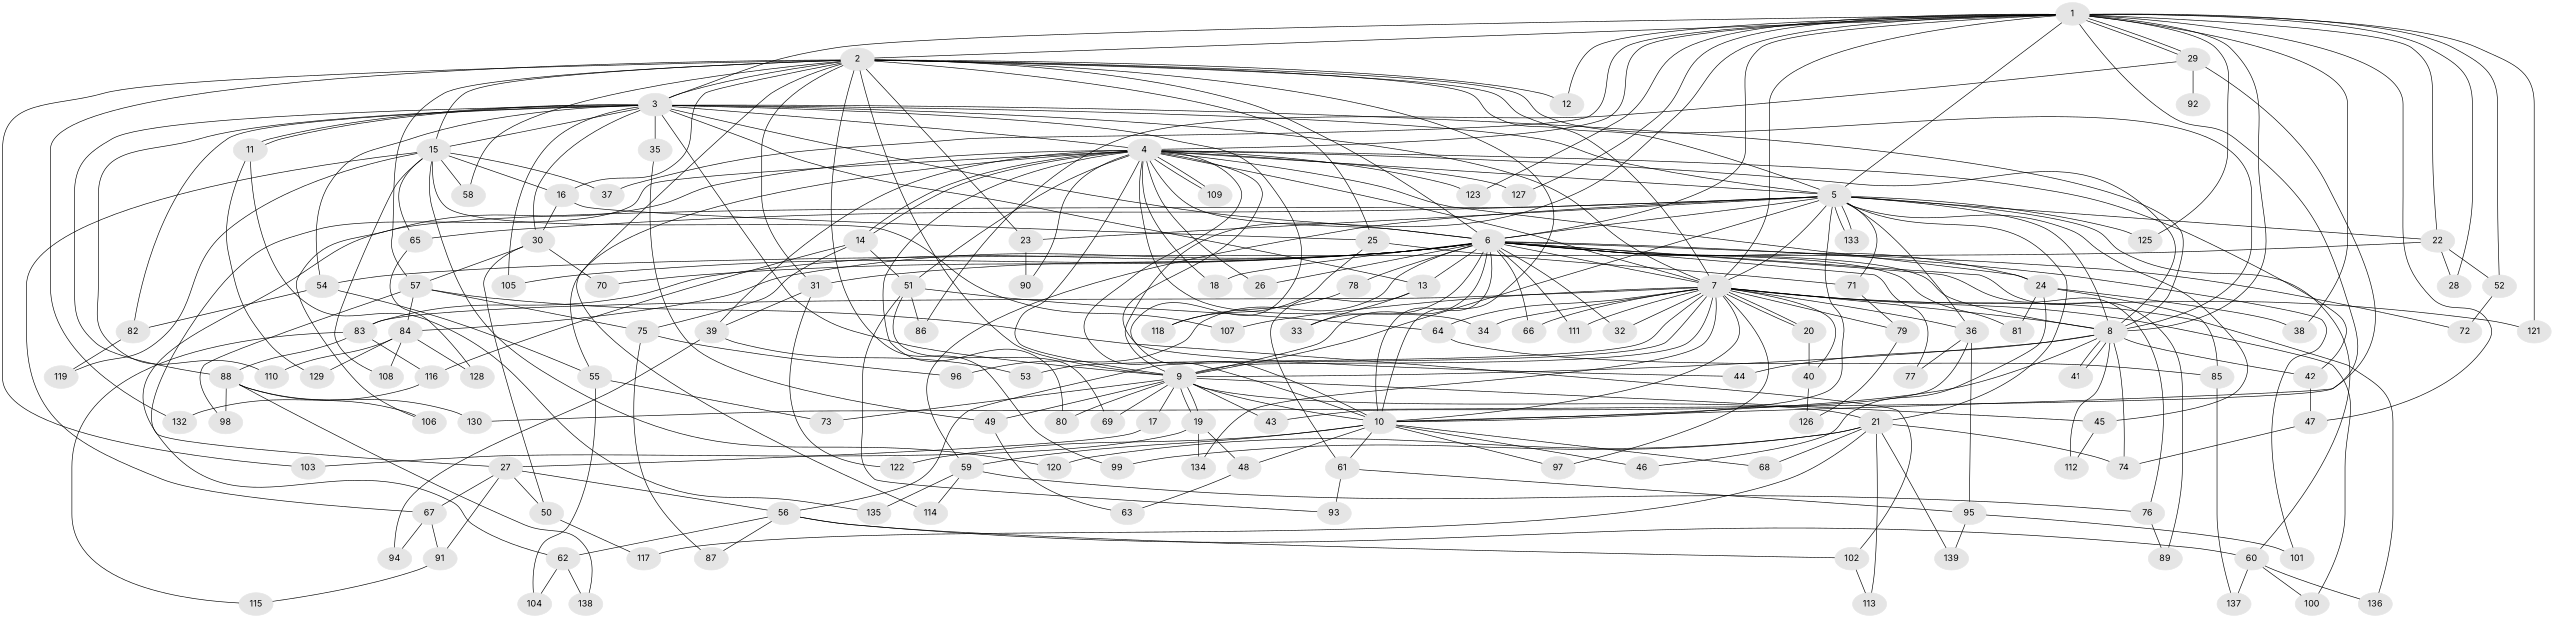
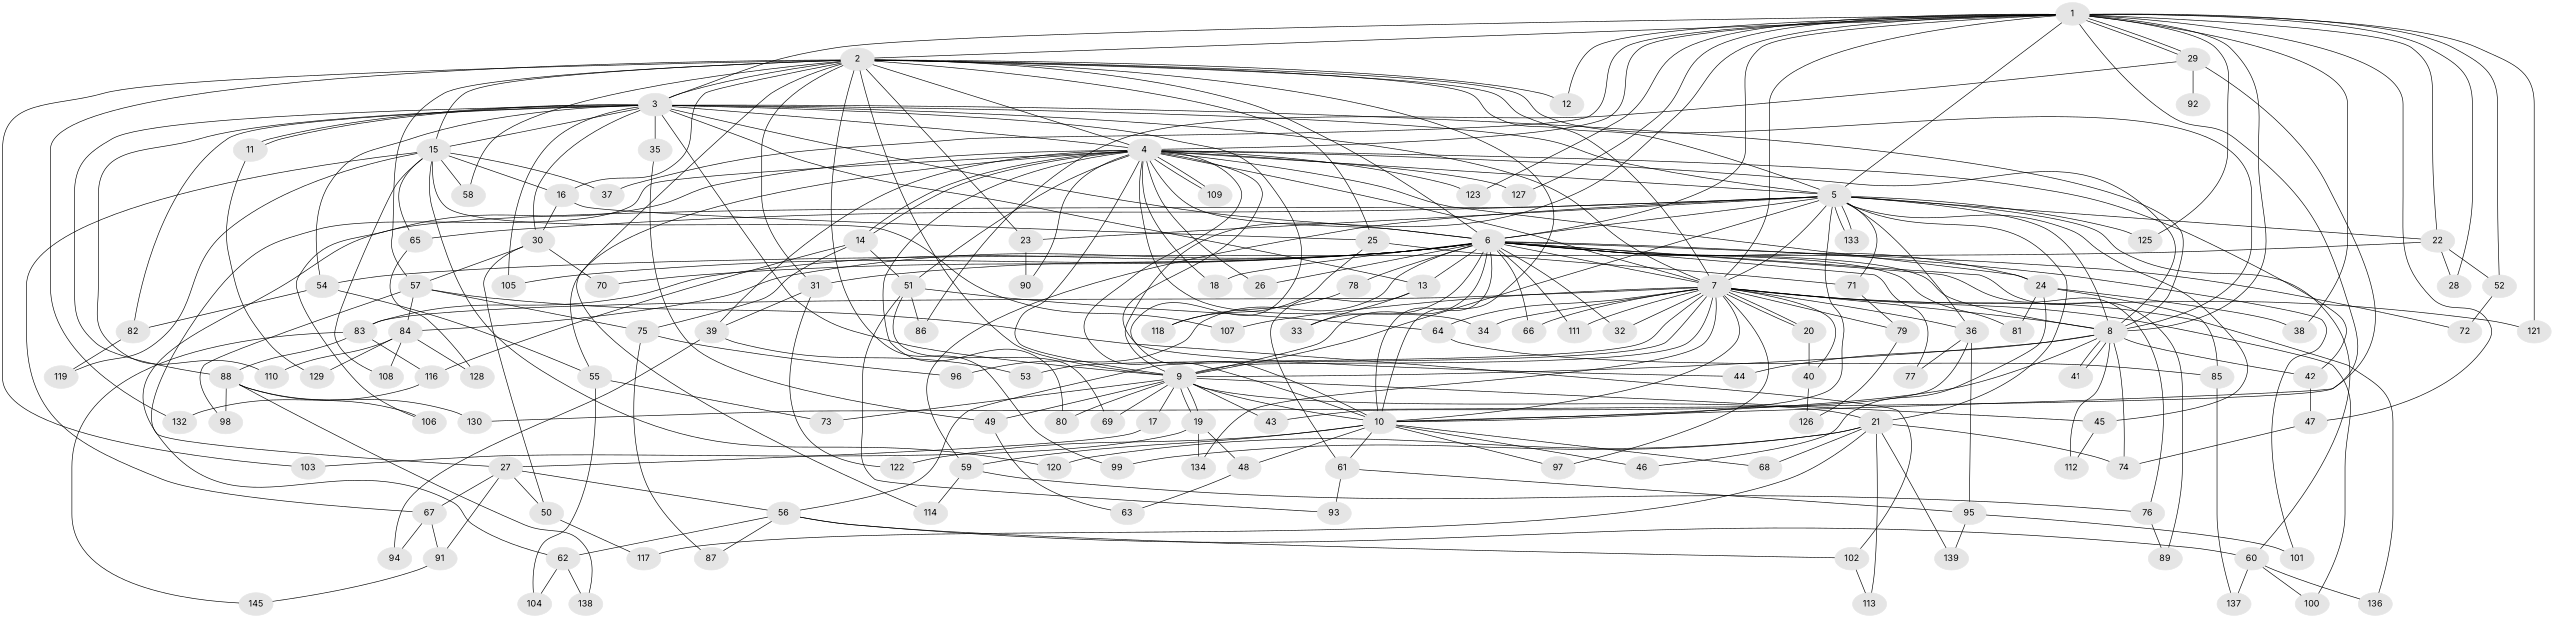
edge "2" -- "4": added
node "135": removed
node "115": label "115" -> "145"
